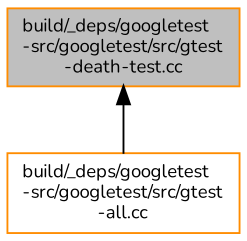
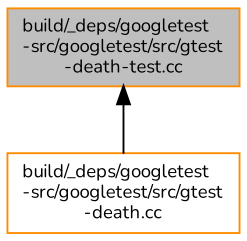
node "build/_deps/googletest -src/googletest/src/gtest -all.cc": label "build/_deps/googletest -src/googletest/src/gtest -all.cc" -> "build/_deps/googletest -src/googletest/src/gtest -death.cc"
